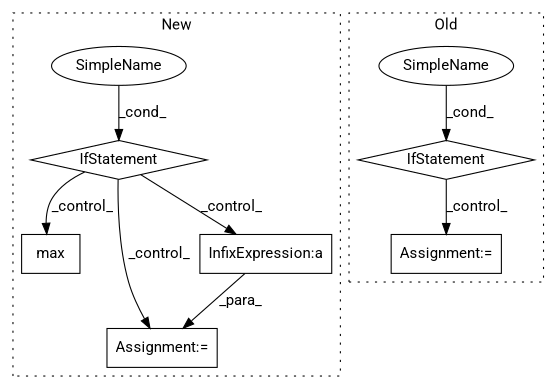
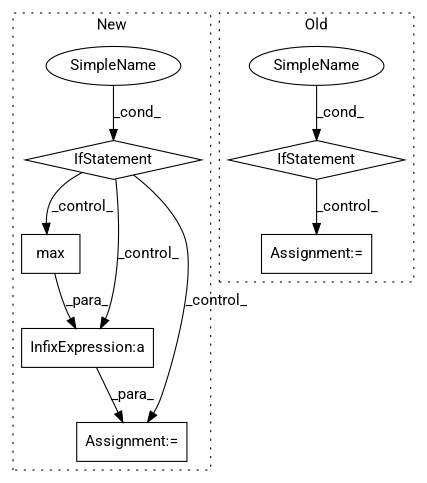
edge "max" -> "InfixExpression:a": added, label "_para_"
